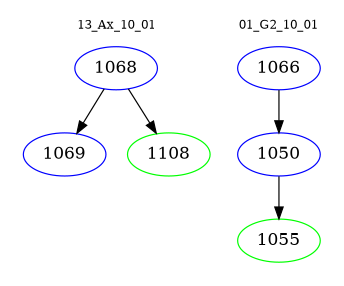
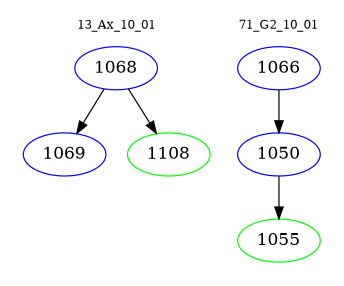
cluster "01_G2_10_01": label "01_G2_10_01" -> "71_G2_10_01"
